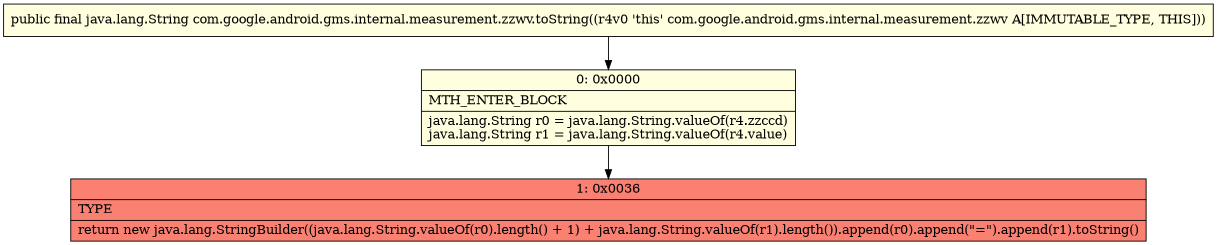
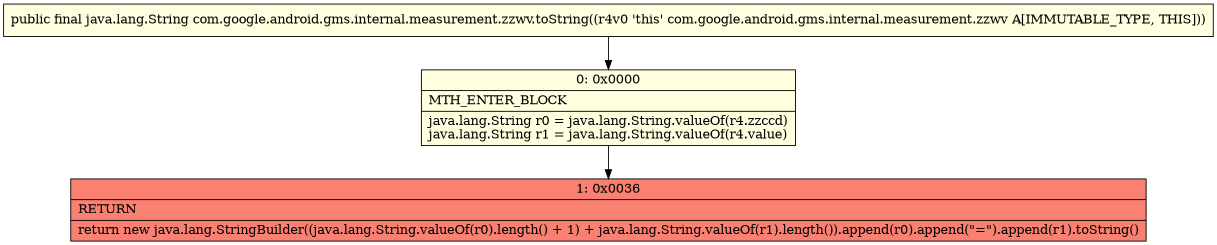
node "1: 0x0036": text "TYPE" -> "RETURN"
